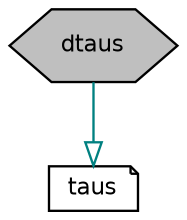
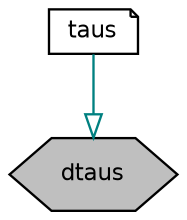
edge "dtaus" -> "taus": reversed
